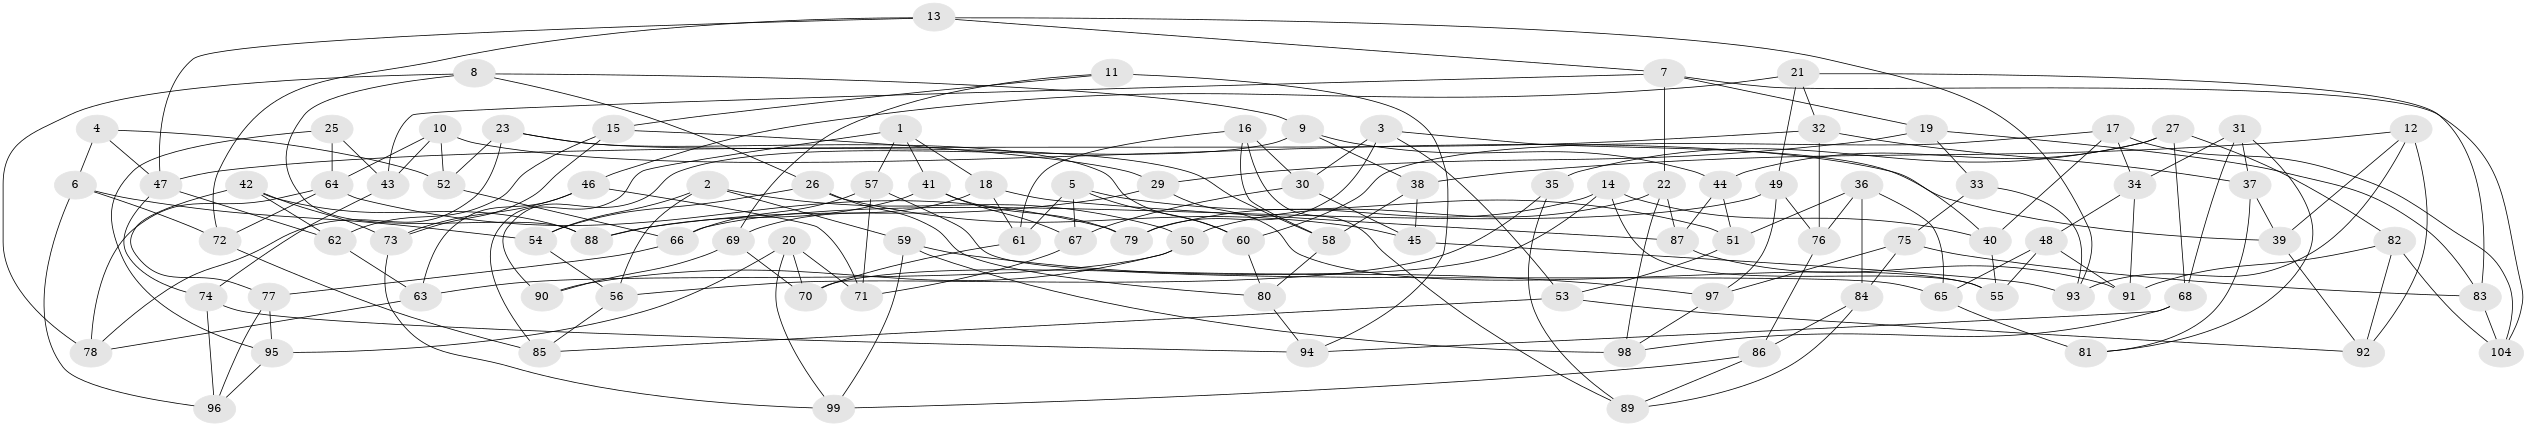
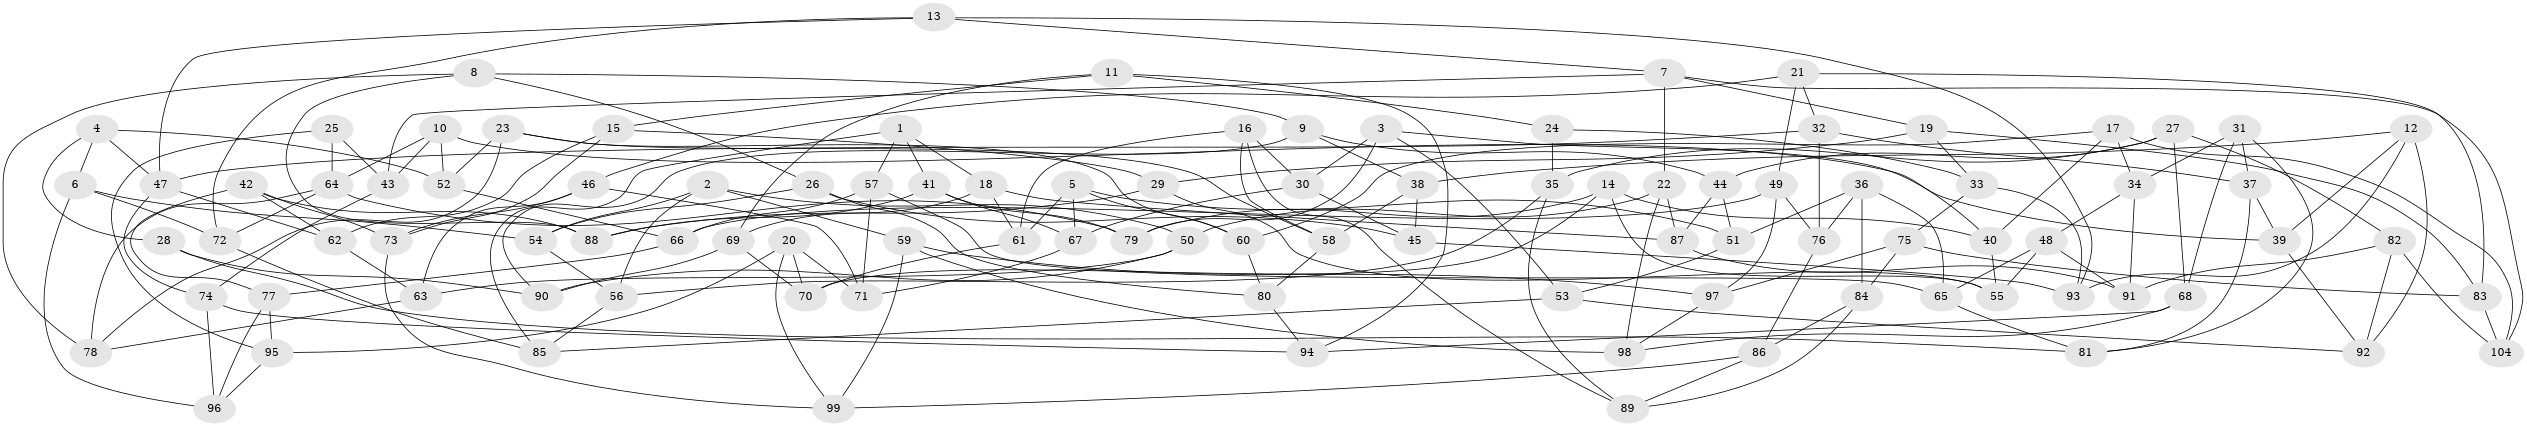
node "24": added
node "28": added
